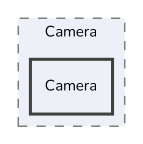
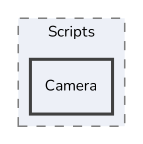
cluster "Camera": label "Camera" -> "Scripts"
